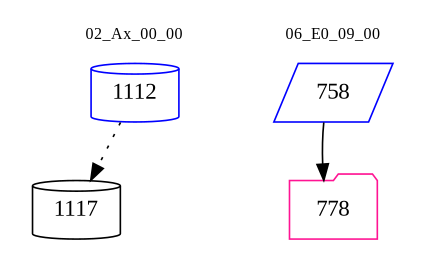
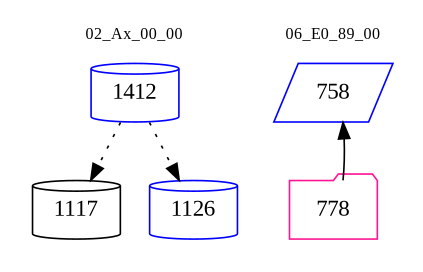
cluster "06_E0_09_00": label "06_E0_09_00" -> "06_E0_89_00"
node "1112": label "1112" -> "1412"
edge "758" -> "778": reversed
node "1126": added
